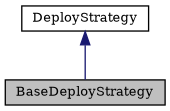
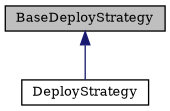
edge "BaseDeployStrategy" -> "DeployStrategy": reversed
